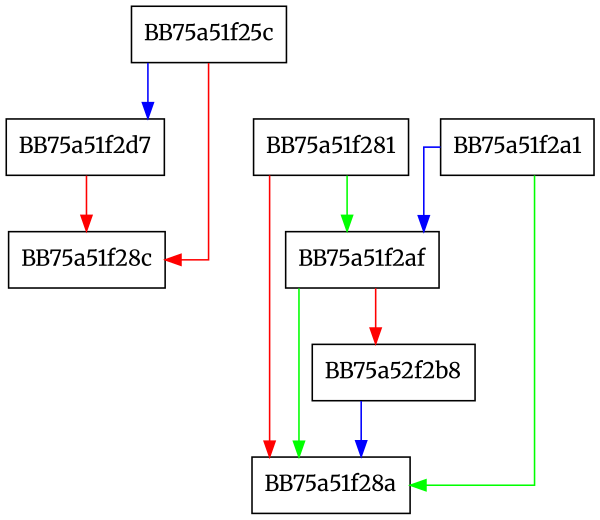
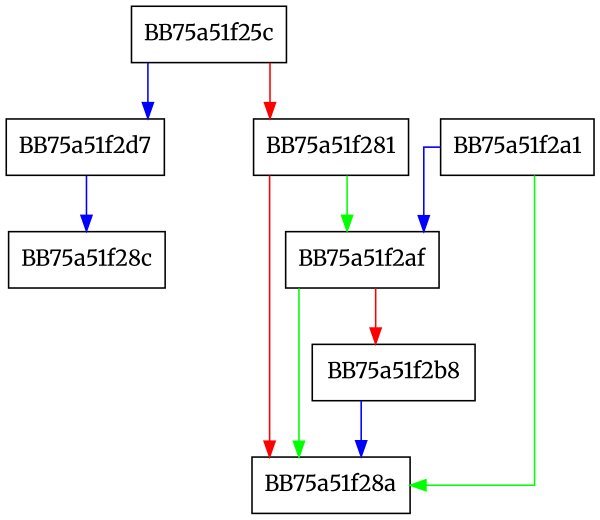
edge "BB75a51f25c" -> "BB75a51f28c": now "BB75a51f25c" -> "BB75a51f281"
edge "BB75a51f2d7" -> "BB75a51f28c": color red -> blue
node "BB75a52f2b8": label "BB75a52f2b8" -> "BB75a51f2b8"
